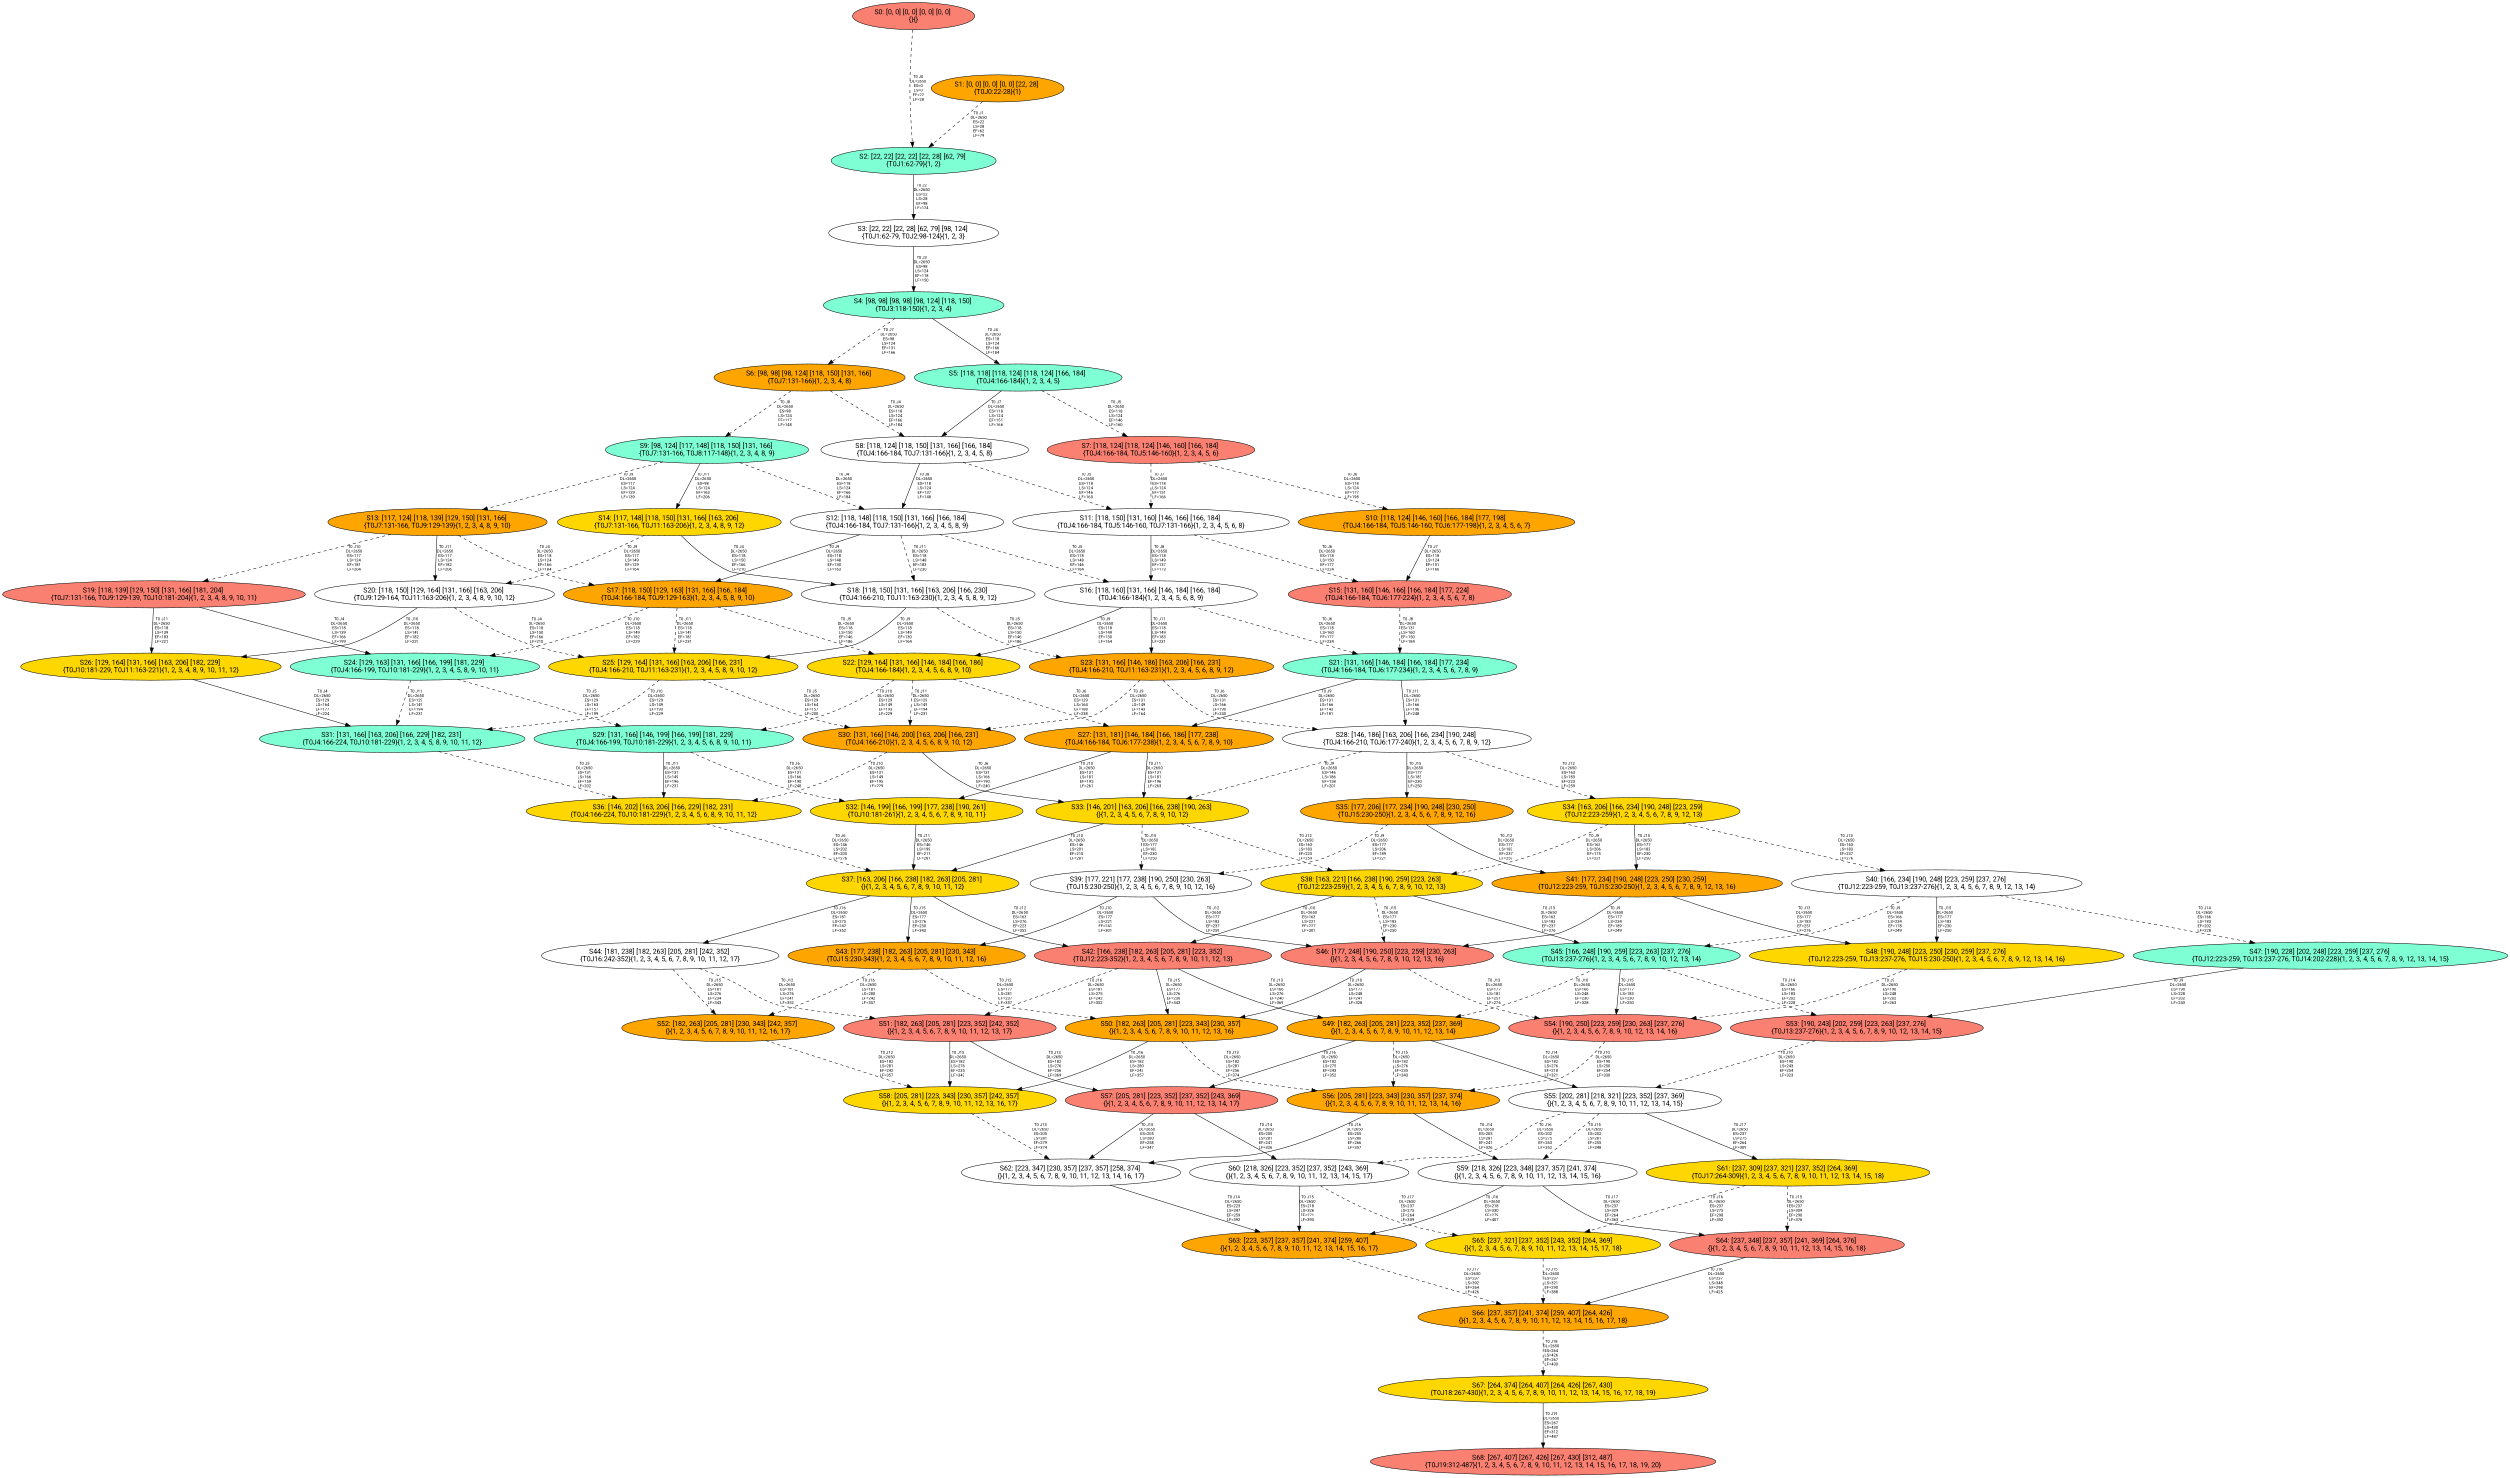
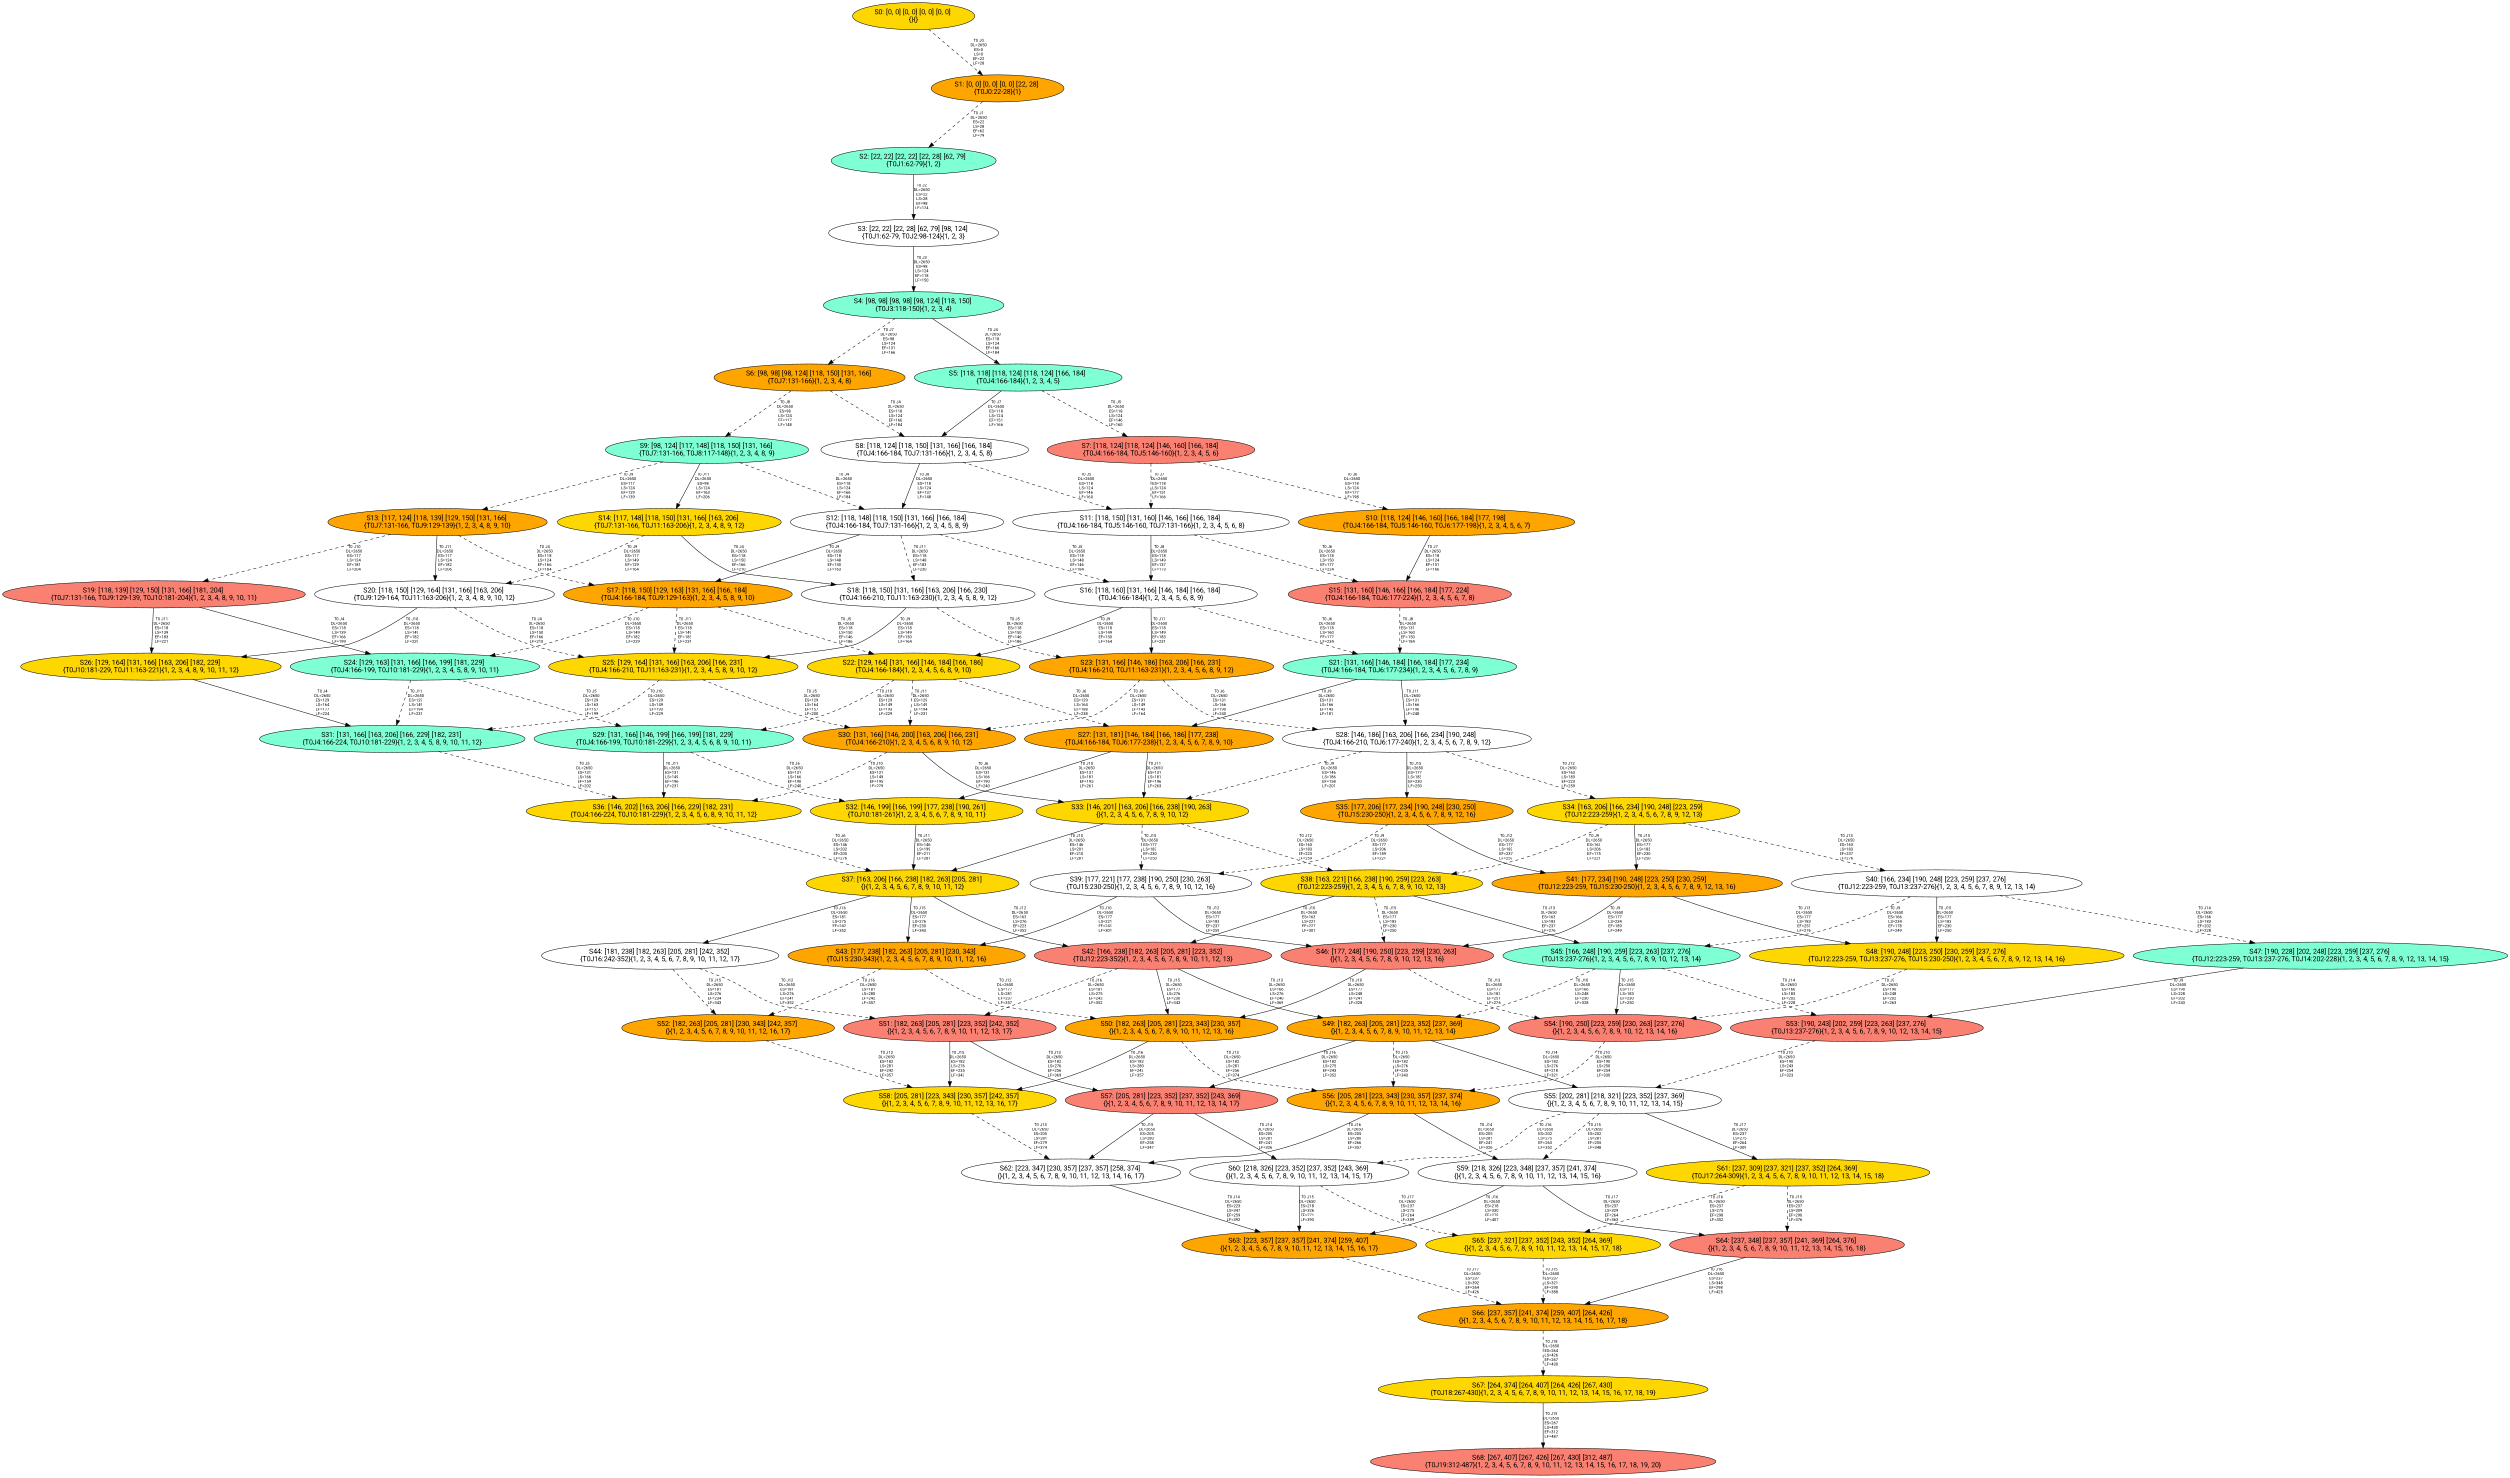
node "S0: [0, 0] [0, 0] [0, 0] [0, 0] {}{}": fillcolor salmon -> gold
edge "S0: [0, 0] [0, 0] [0, 0] [0, 0] {}{}" -> "S2: [22, 22] [22, 22] [22, 28] [62, 79] {T0J1:62-79}{1, 2}": now "S0: [0, 0] [0, 0] [0, 0] [0, 0] {}{}" -> "S1: [0, 0] [0, 0] [0, 0] [22, 28] {T0J0:22-28}{1}"
